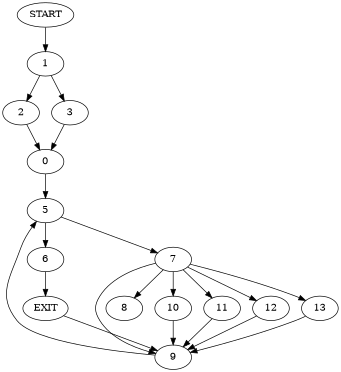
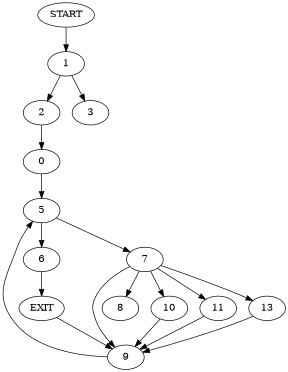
edge "3" -> "0": removed
node "12": removed
